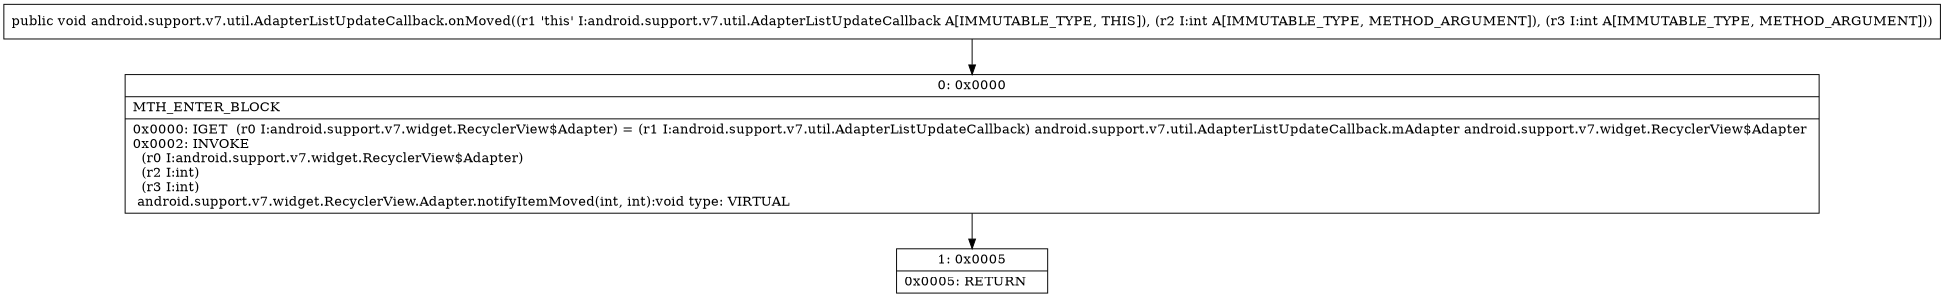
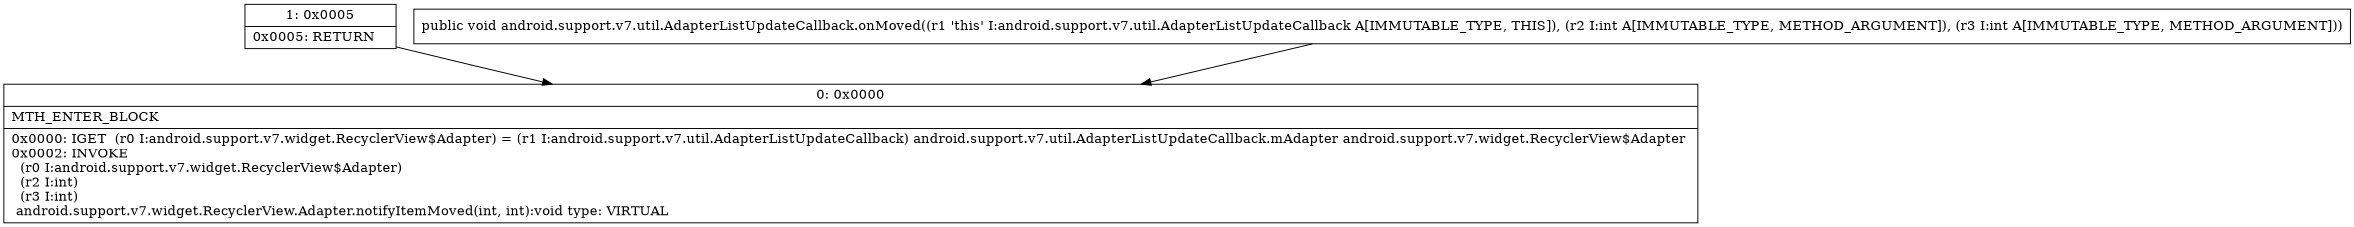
edge "0: 0x0000" -> "1: 0x0005": reversed
